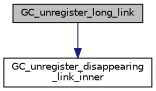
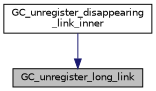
edge "GC_unregister_long_link" -> "GC_unregister_disappearing _link_inner": reversed
